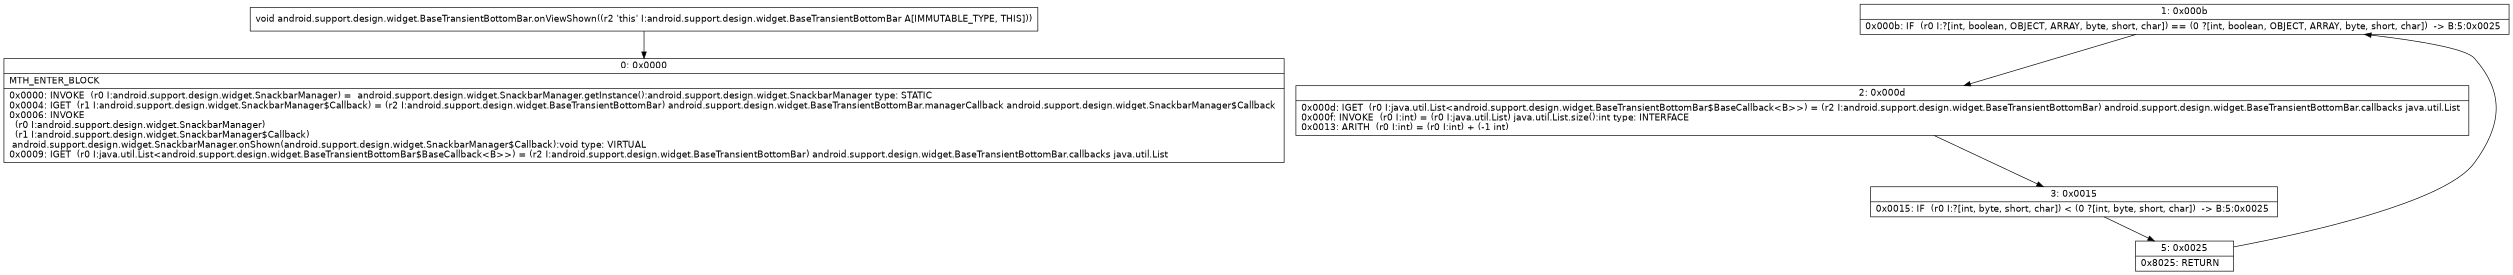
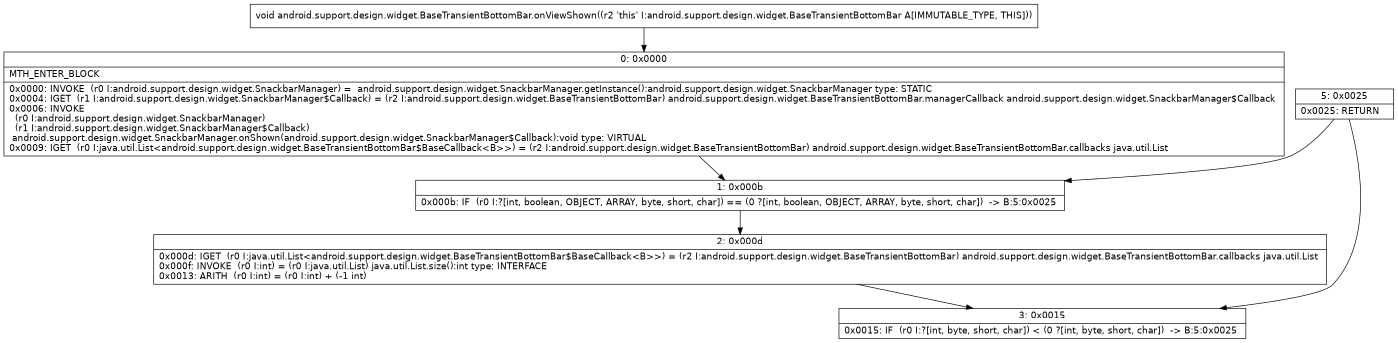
edge "0: 0x0000" -> "1: 0x000b": added
edge "3: 0x0015" -> "5: 0x0025": reversed
node "5: 0x0025": text "0x8025: RETURN" -> "0x0025: RETURN"
